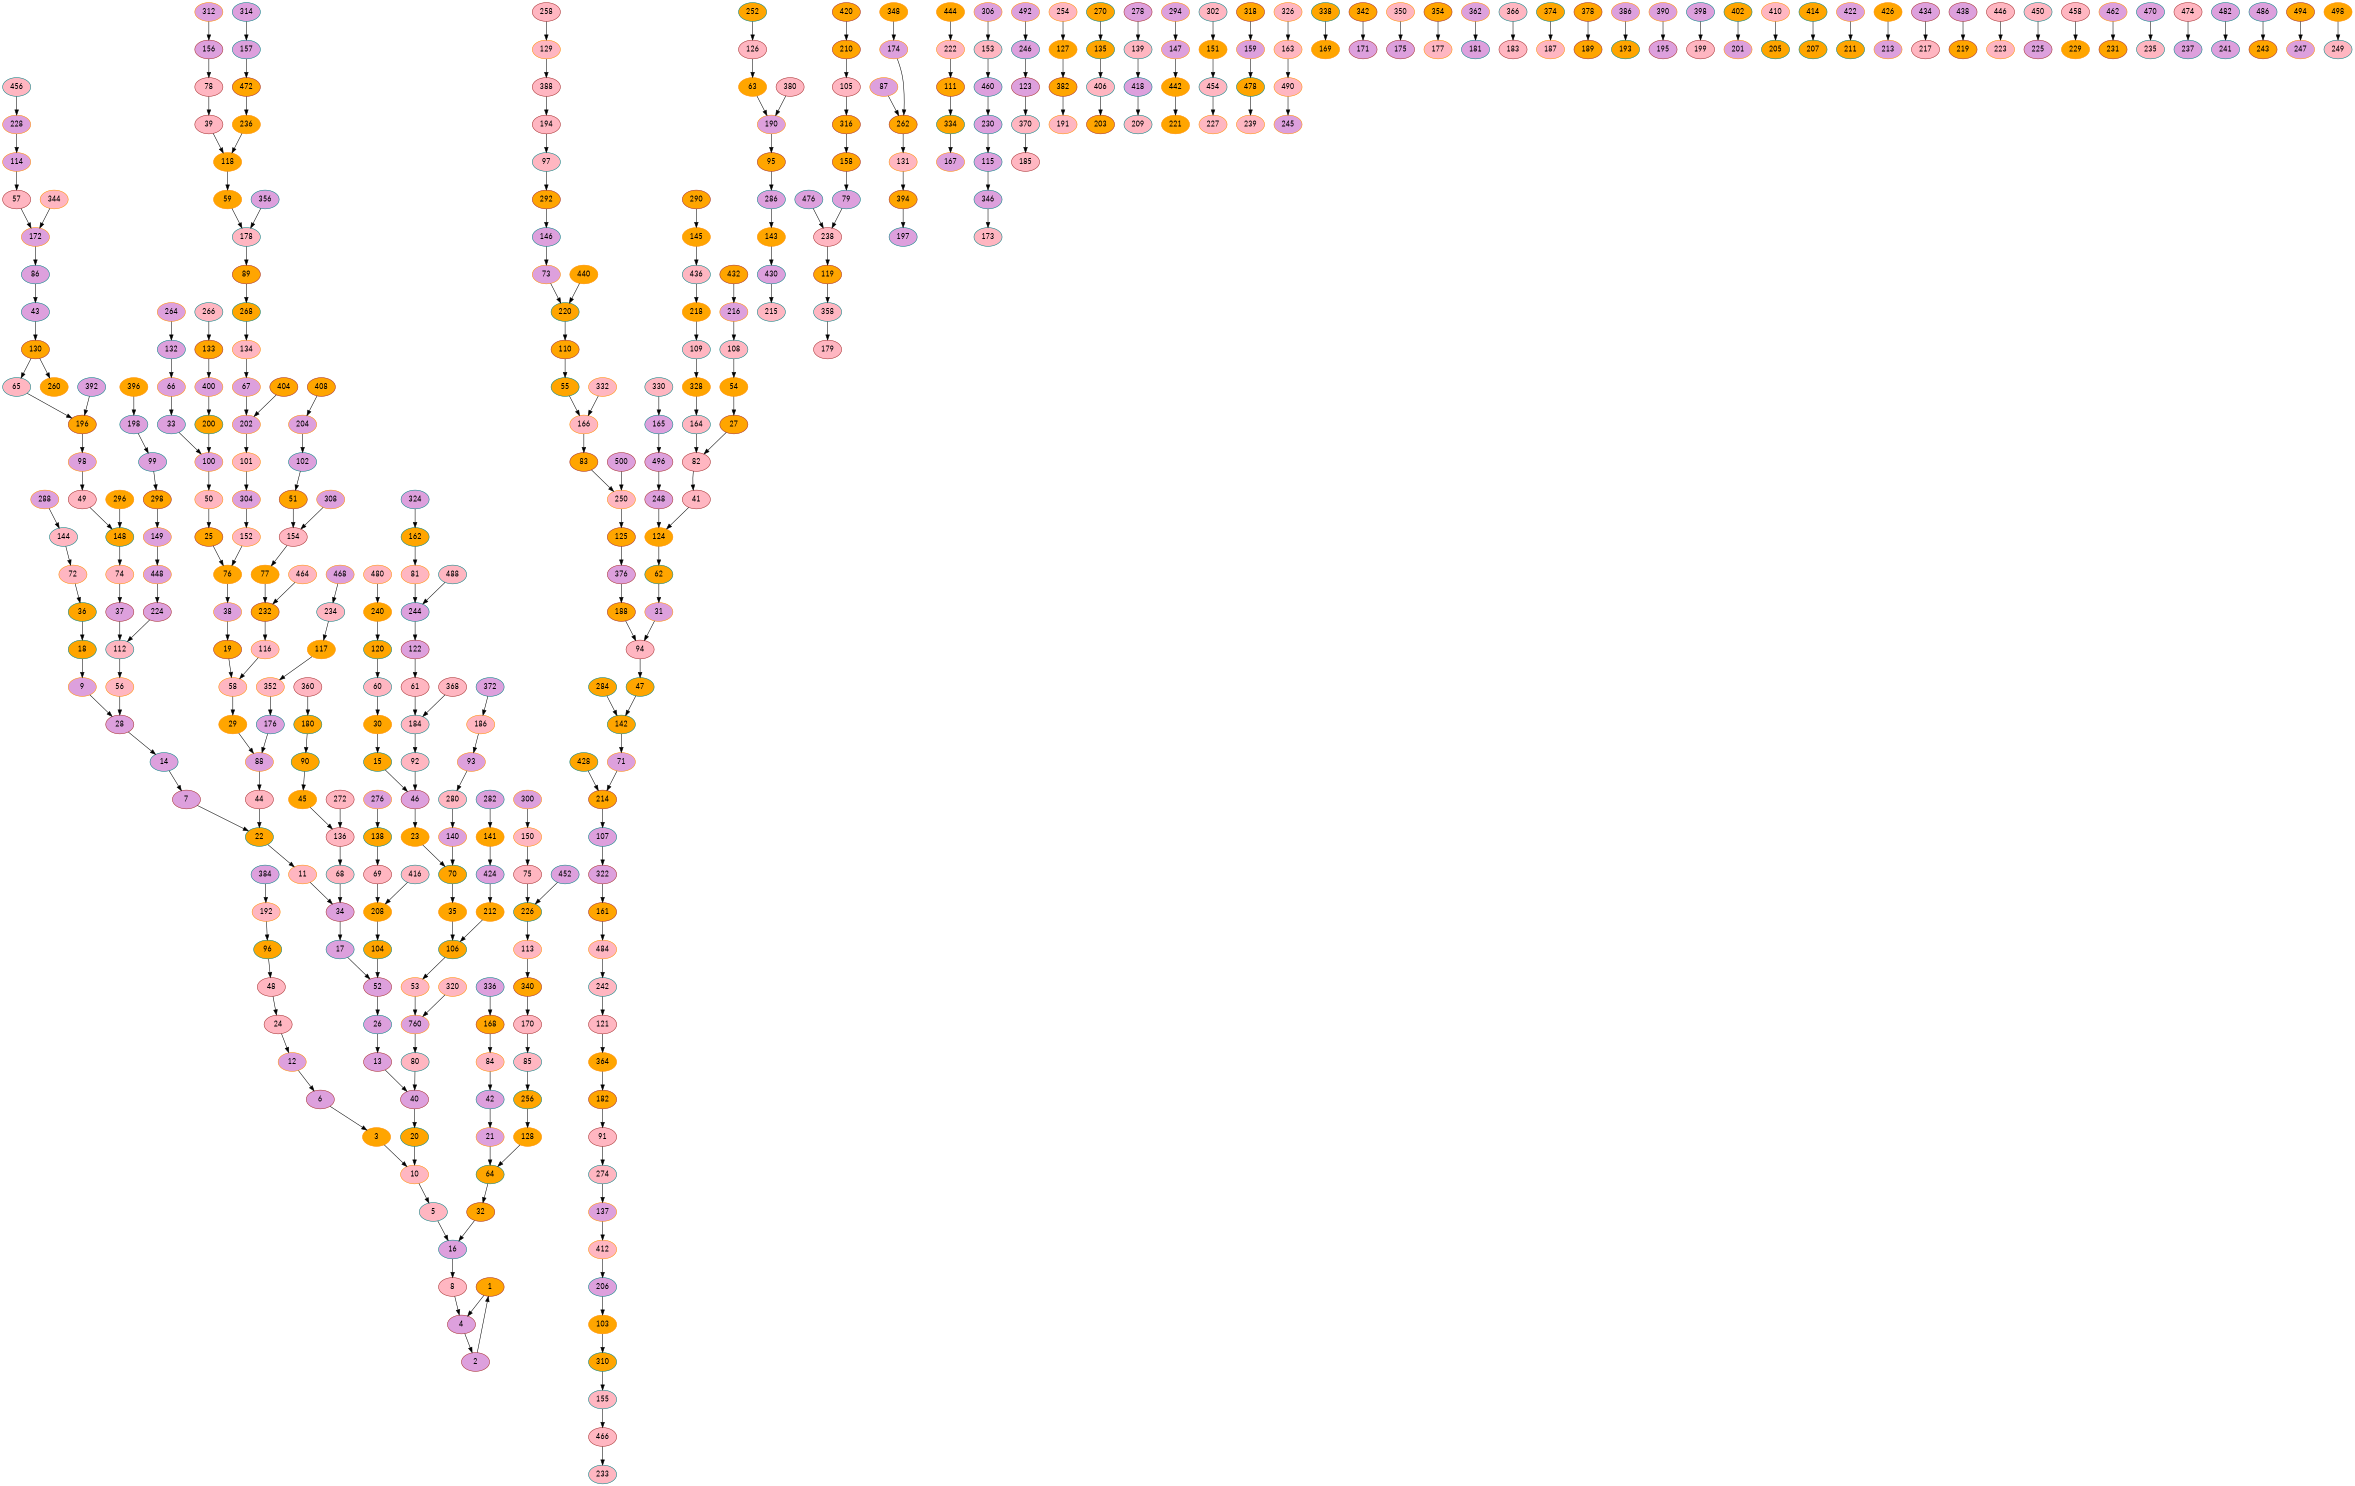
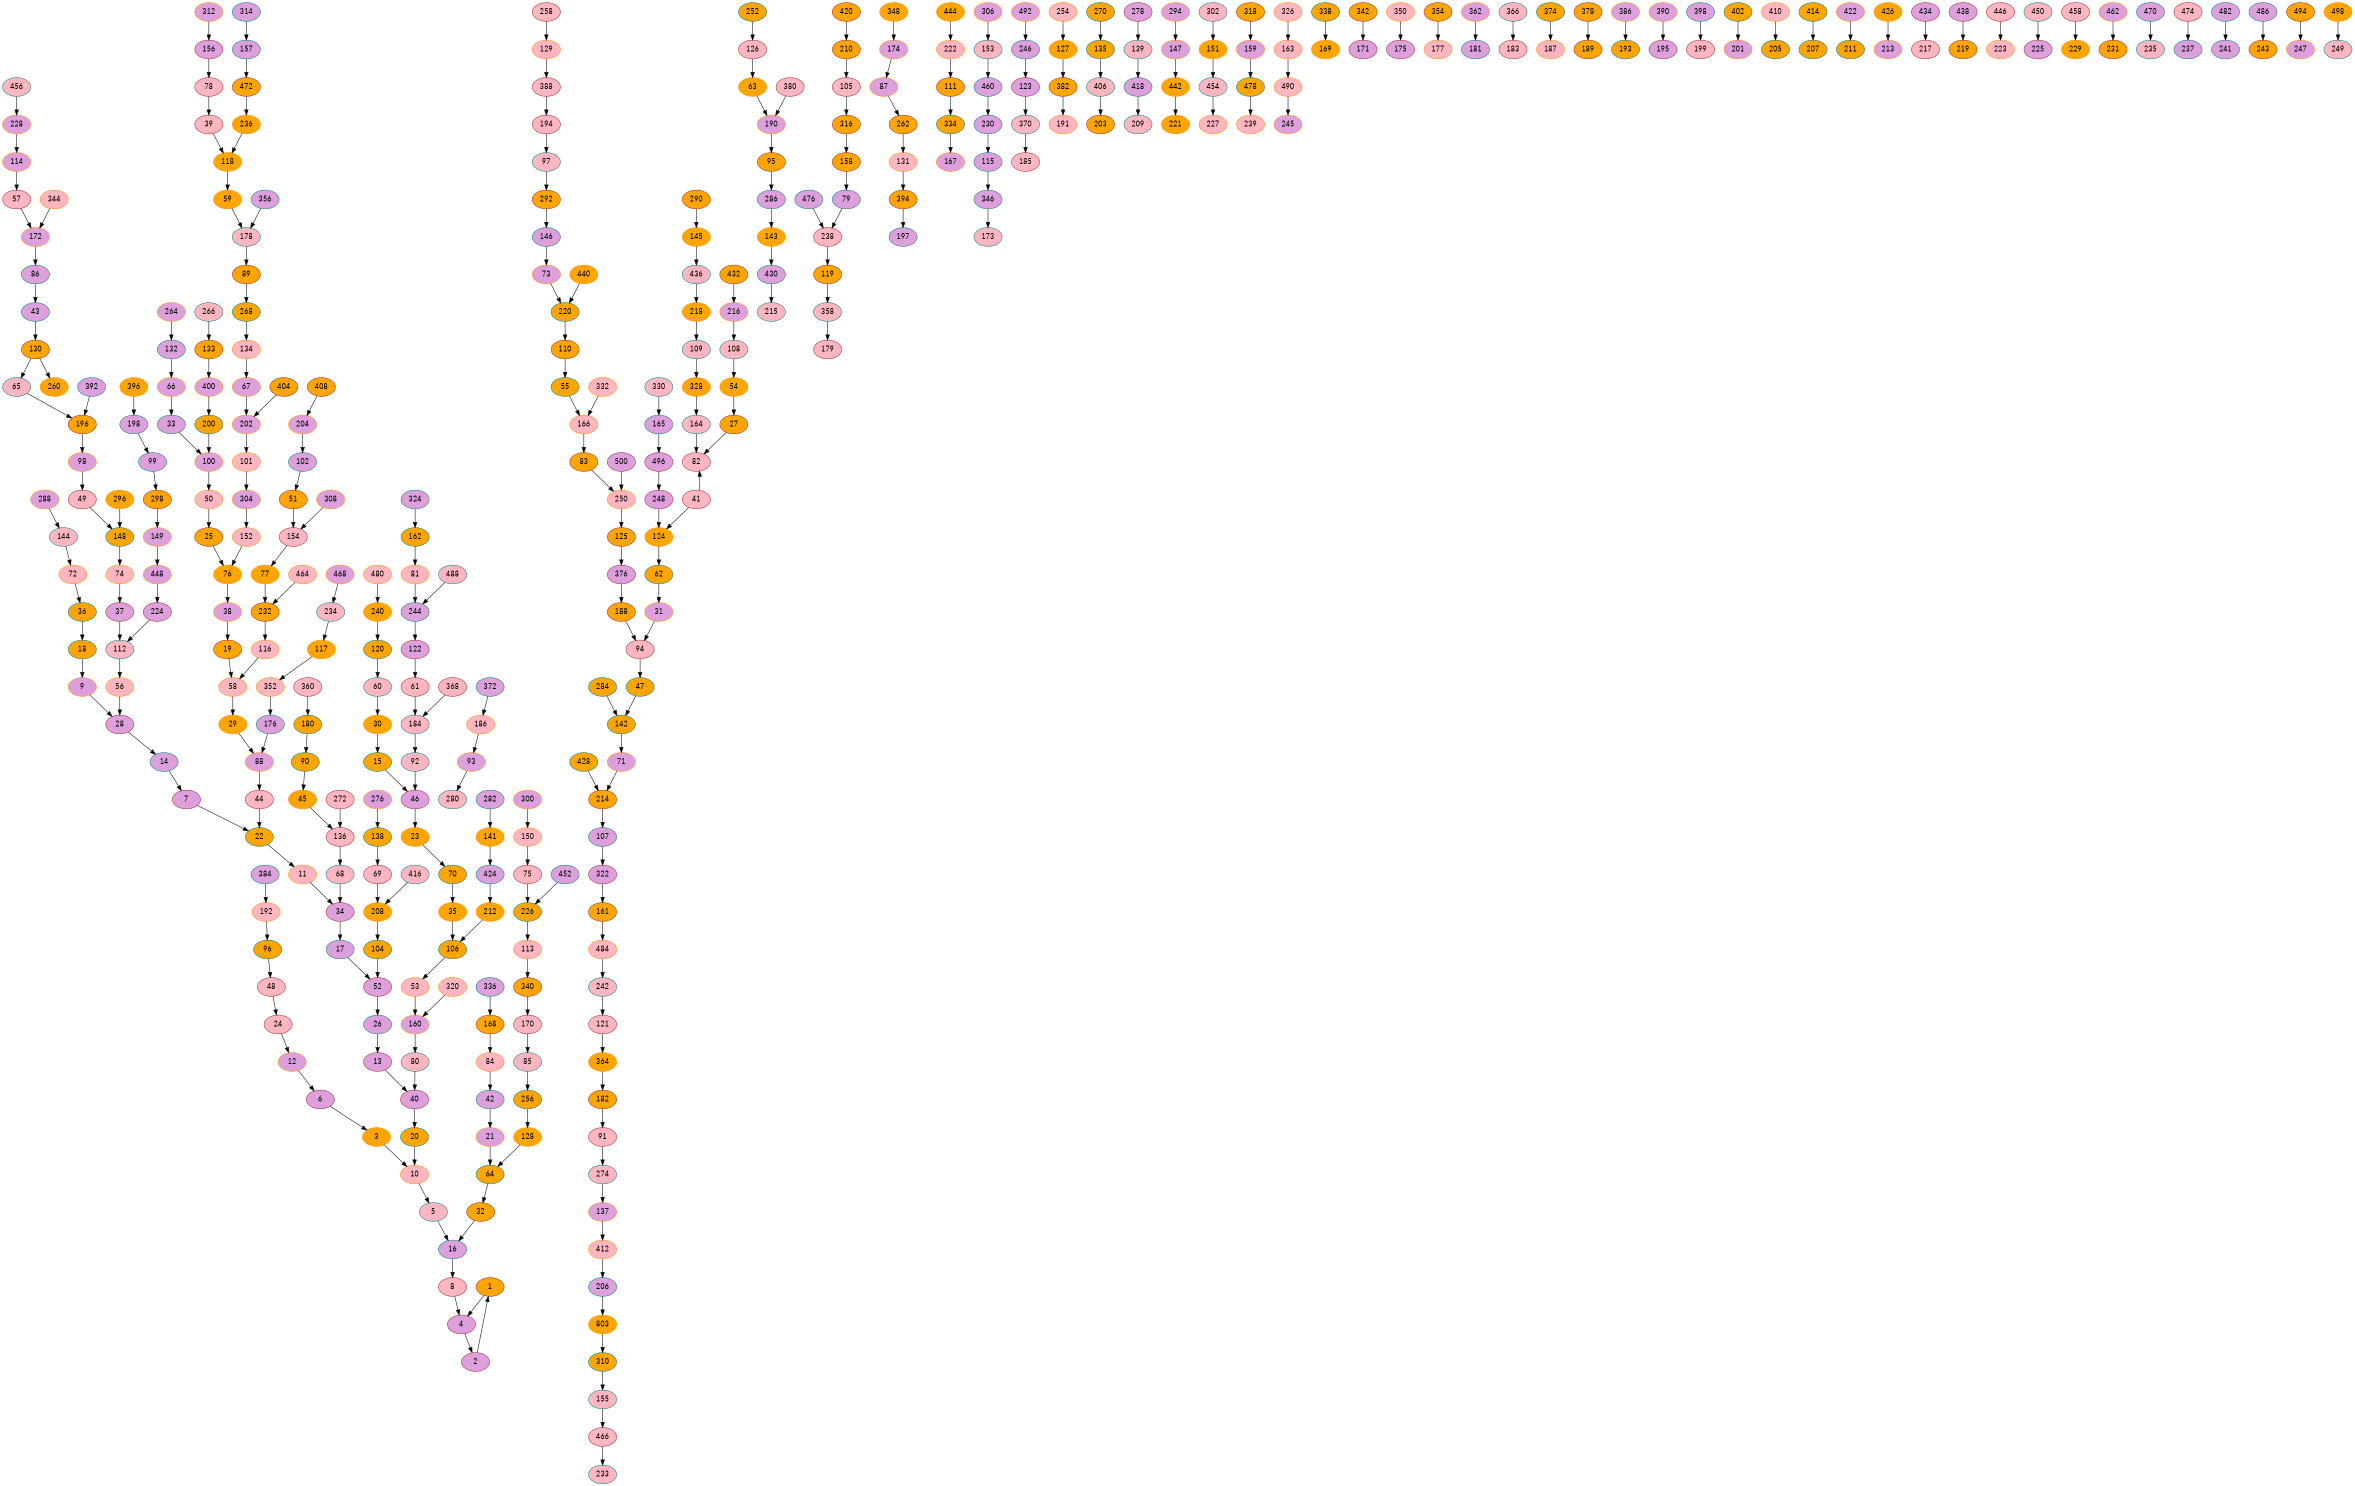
edge "174" -> "262": now "174" -> "87"
edge "82" -> "41": reversed
node "140": removed
node "760": label "760" -> "160"
node "103": label "103" -> "803"
